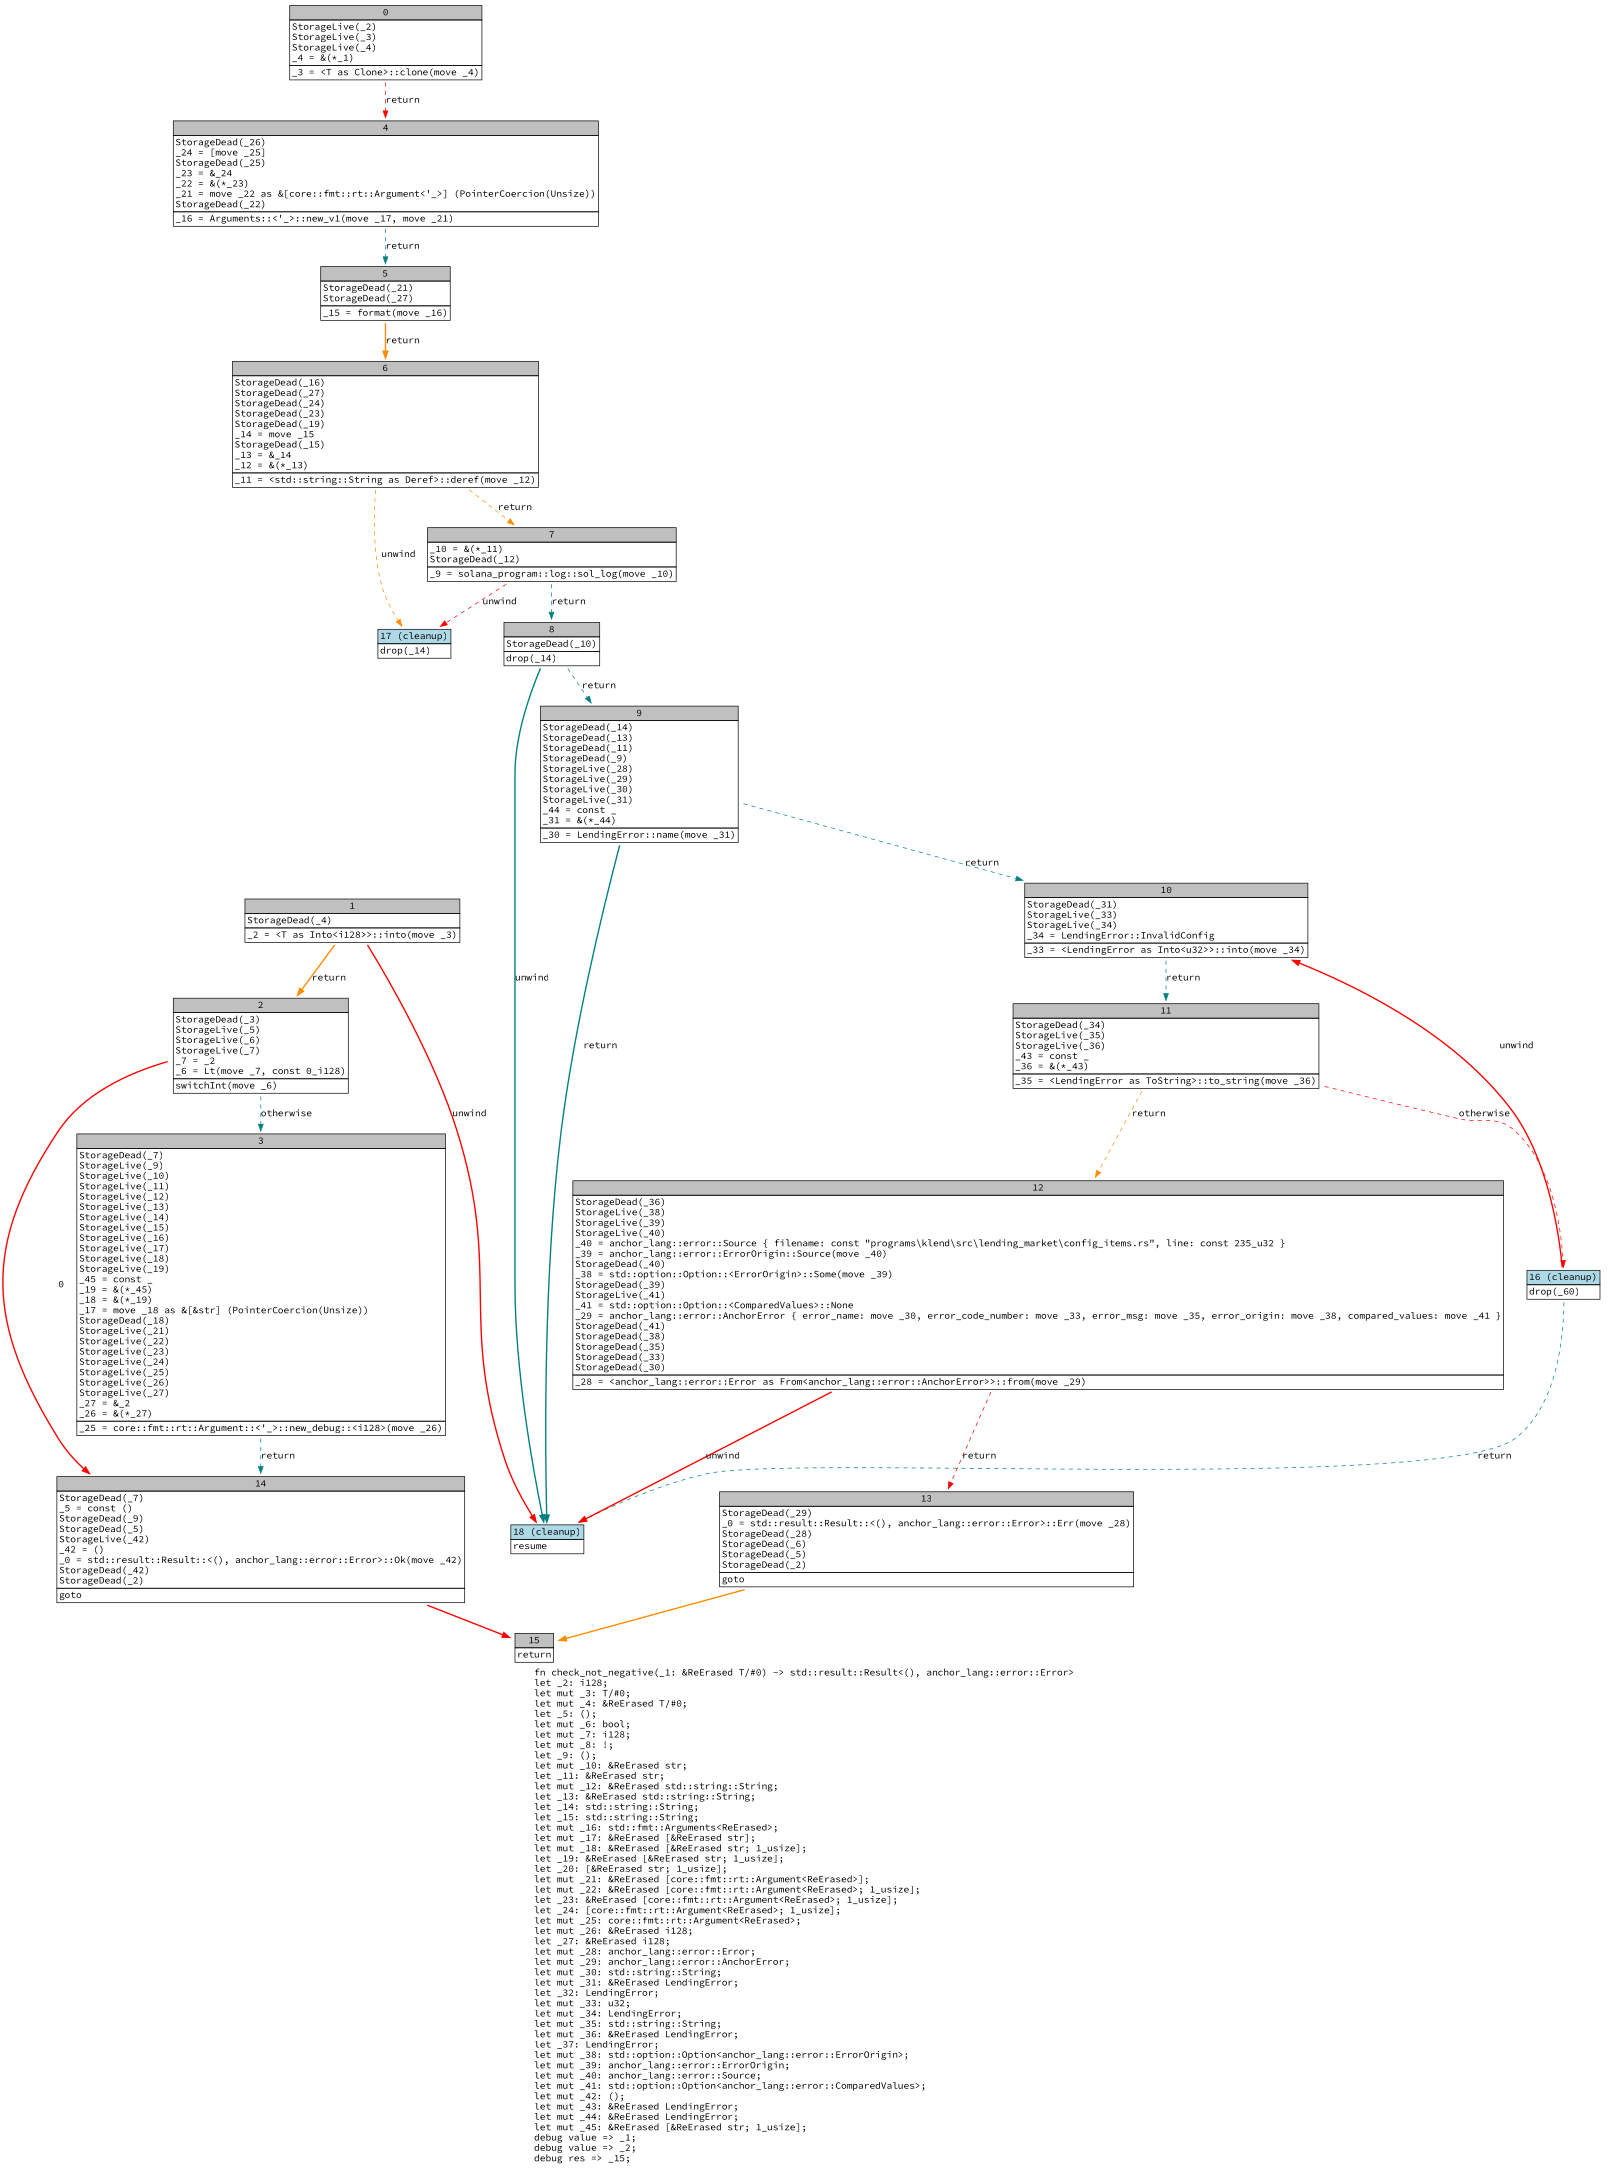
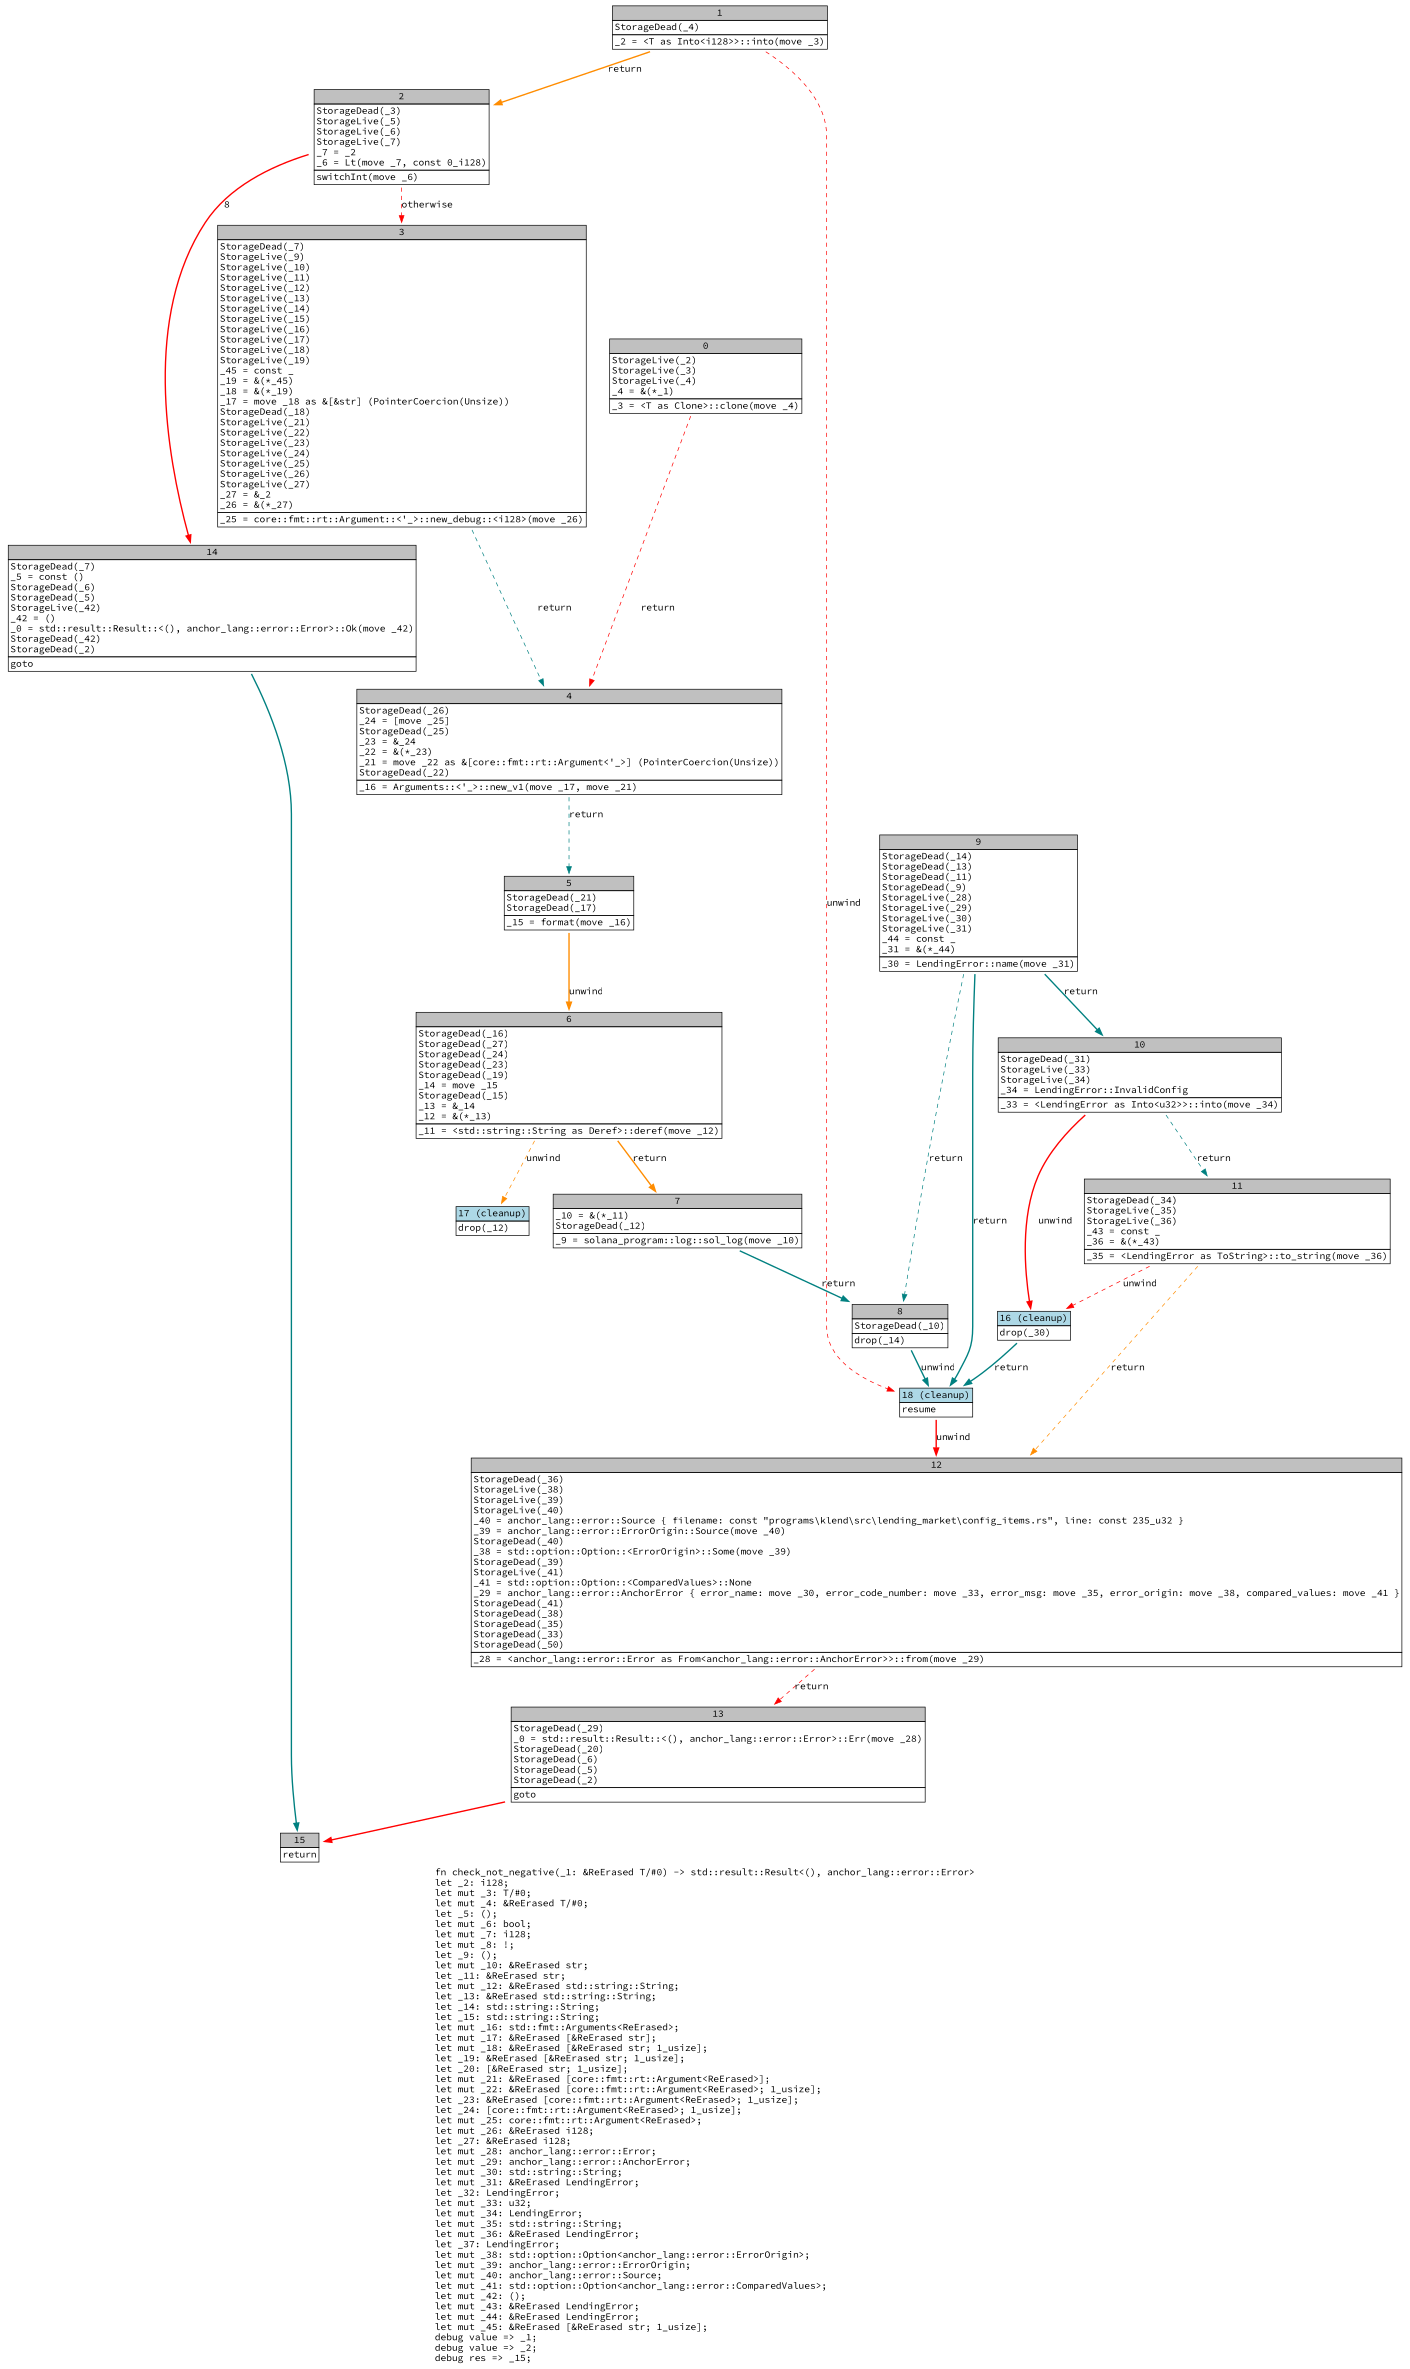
node "5": text "StorageDead(_27)" -> "StorageDead(_17)"
edge "5" -> "6": label "return" -> "unwind"
edge "6" -> "7": style dashed -> bold
edge "7" -> "8": style dashed -> bold
edge "7" -> "17 (cleanup)": removed, label "unwind"
node "17 (cleanup)": text "drop(_14)" -> "drop(_12)"
edge "8" -> "9": reversed
edge "9" -> "10": style dashed -> bold
edge "16 (cleanup)" -> "10": reversed
edge "2" -> "3": color teal -> red
edge "11" -> "16 (cleanup)": label "otherwise" -> "unwind"
edge "1" -> "18 (cleanup)": style bold -> dashed
edge "2" -> "14": label "0" -> "8"
node "16 (cleanup)": text "drop(_60)" -> "drop(_30)"
node "12": text "StorageDead(_30)" -> "StorageDead(_50)"
edge "3" -> "14": now "3" -> "4"
edge "12" -> "18 (cleanup)": reversed
edge "16 (cleanup)" -> "18 (cleanup)": style dashed -> bold
node "14": text "StorageDead(_9)" -> "StorageDead(_6)"
node "13": text "StorageDead(_28)" -> "StorageDead(_20)"
edge "13" -> "15": color darkorange -> red
edge "14" -> "15": color red -> teal
